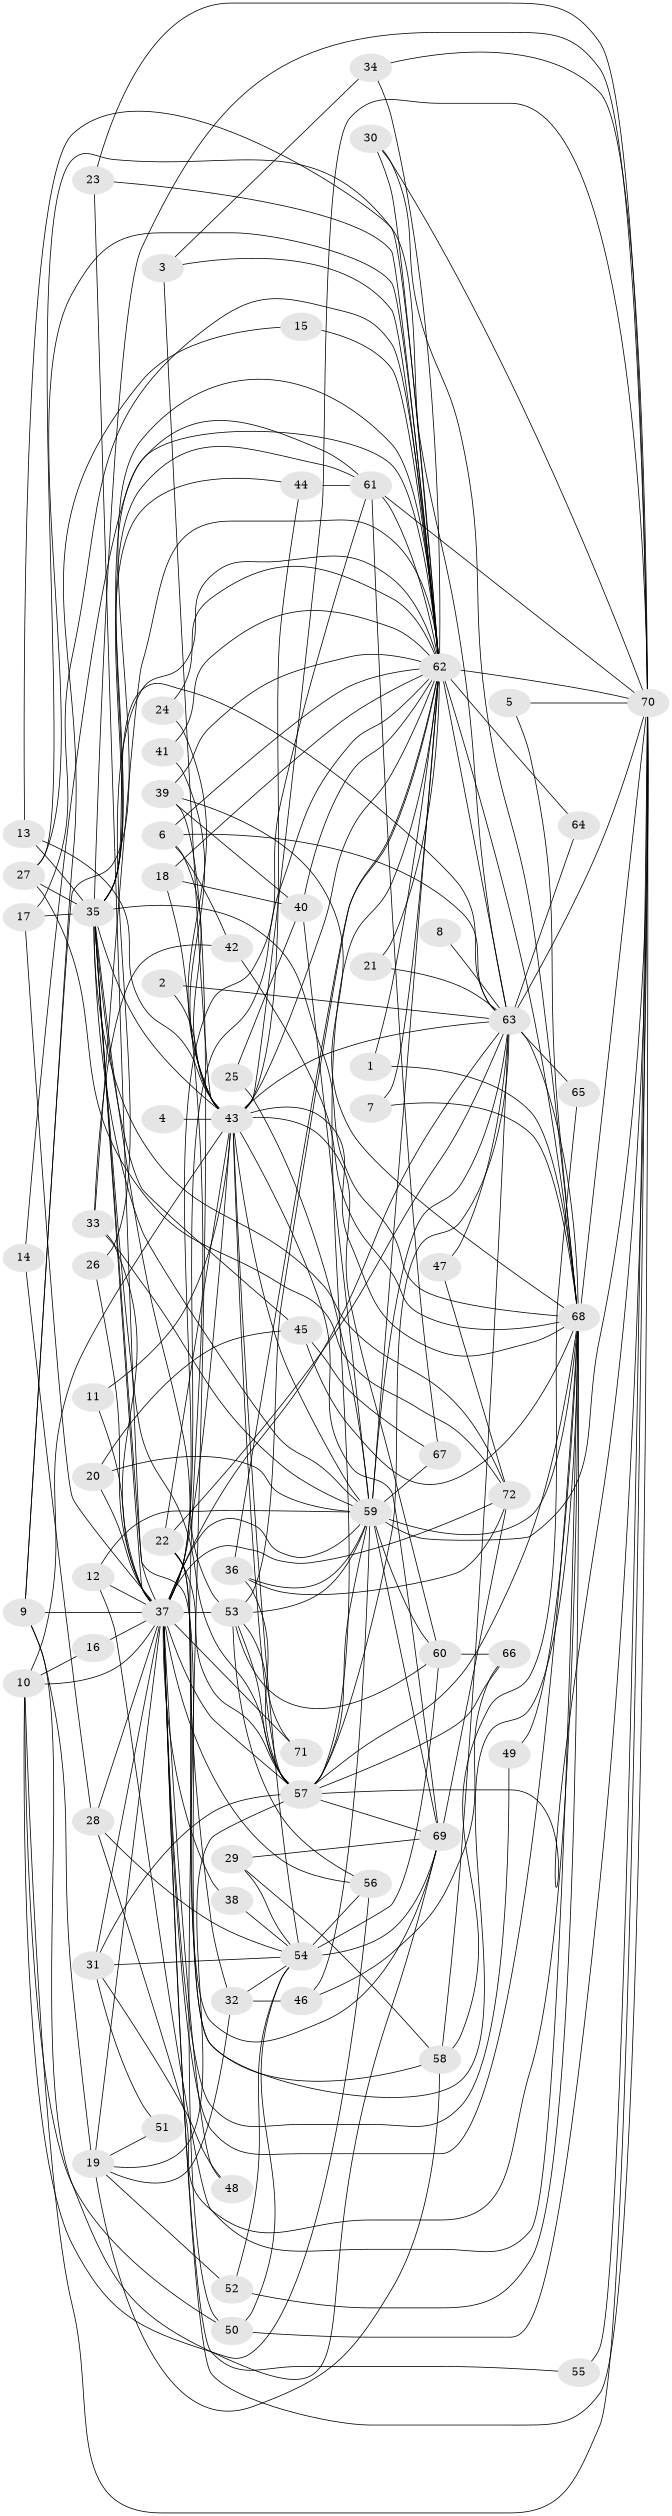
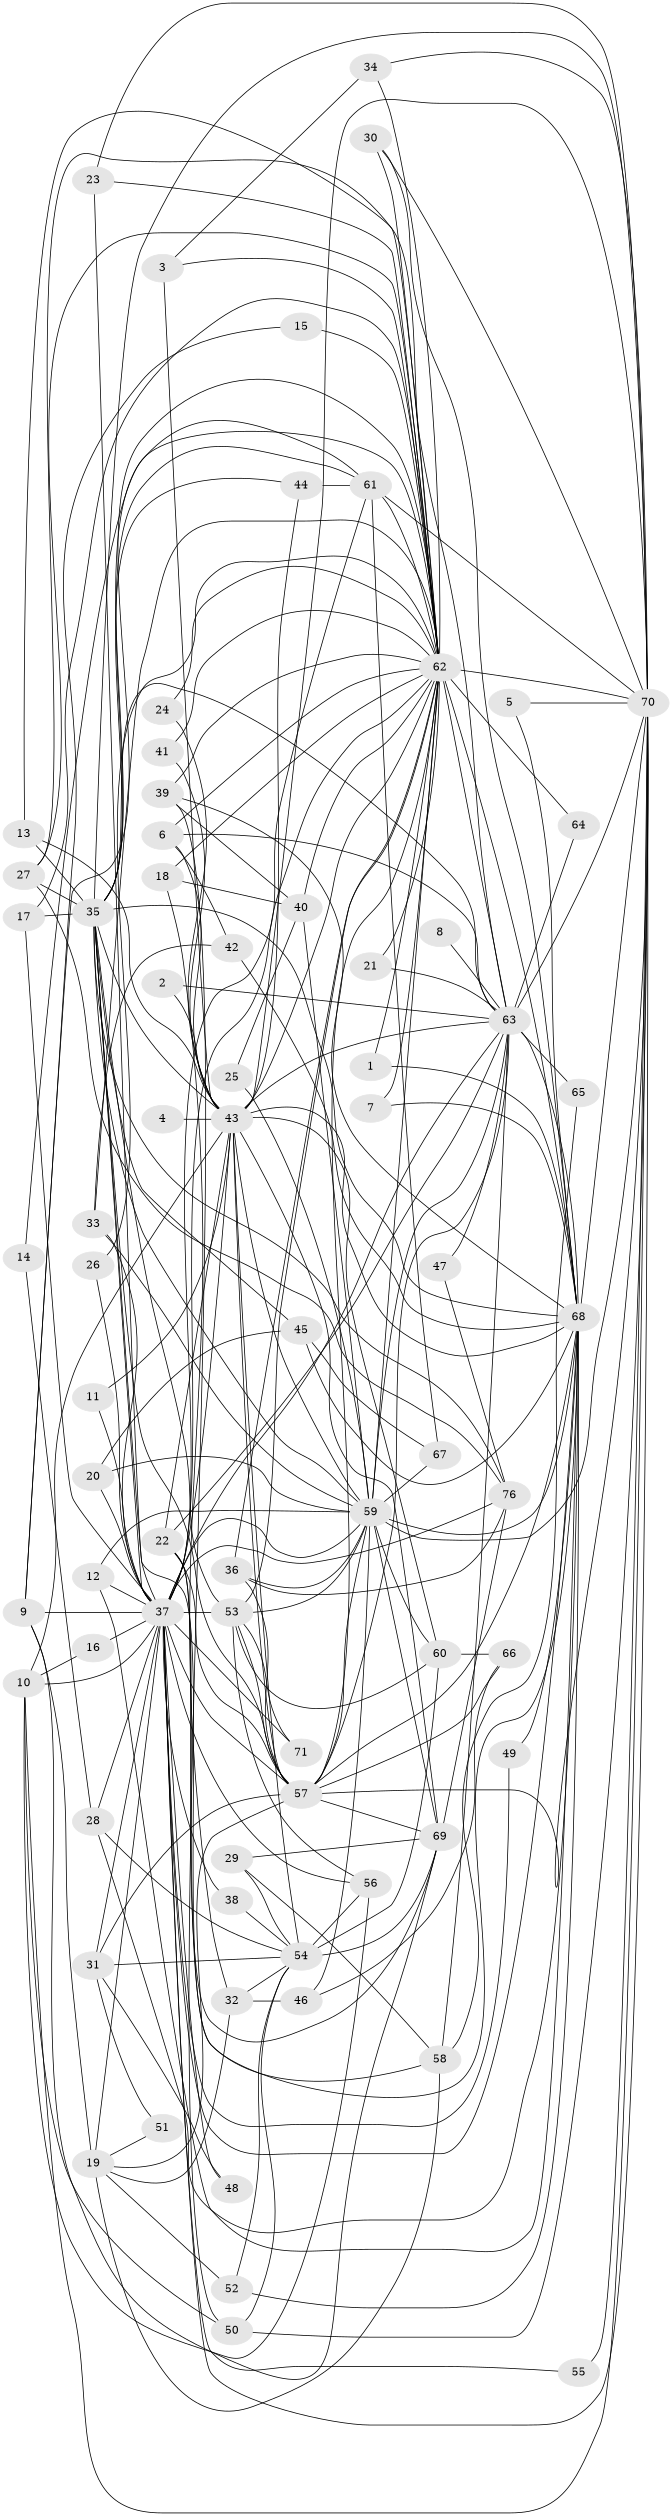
node "72": label "72" -> "76"
